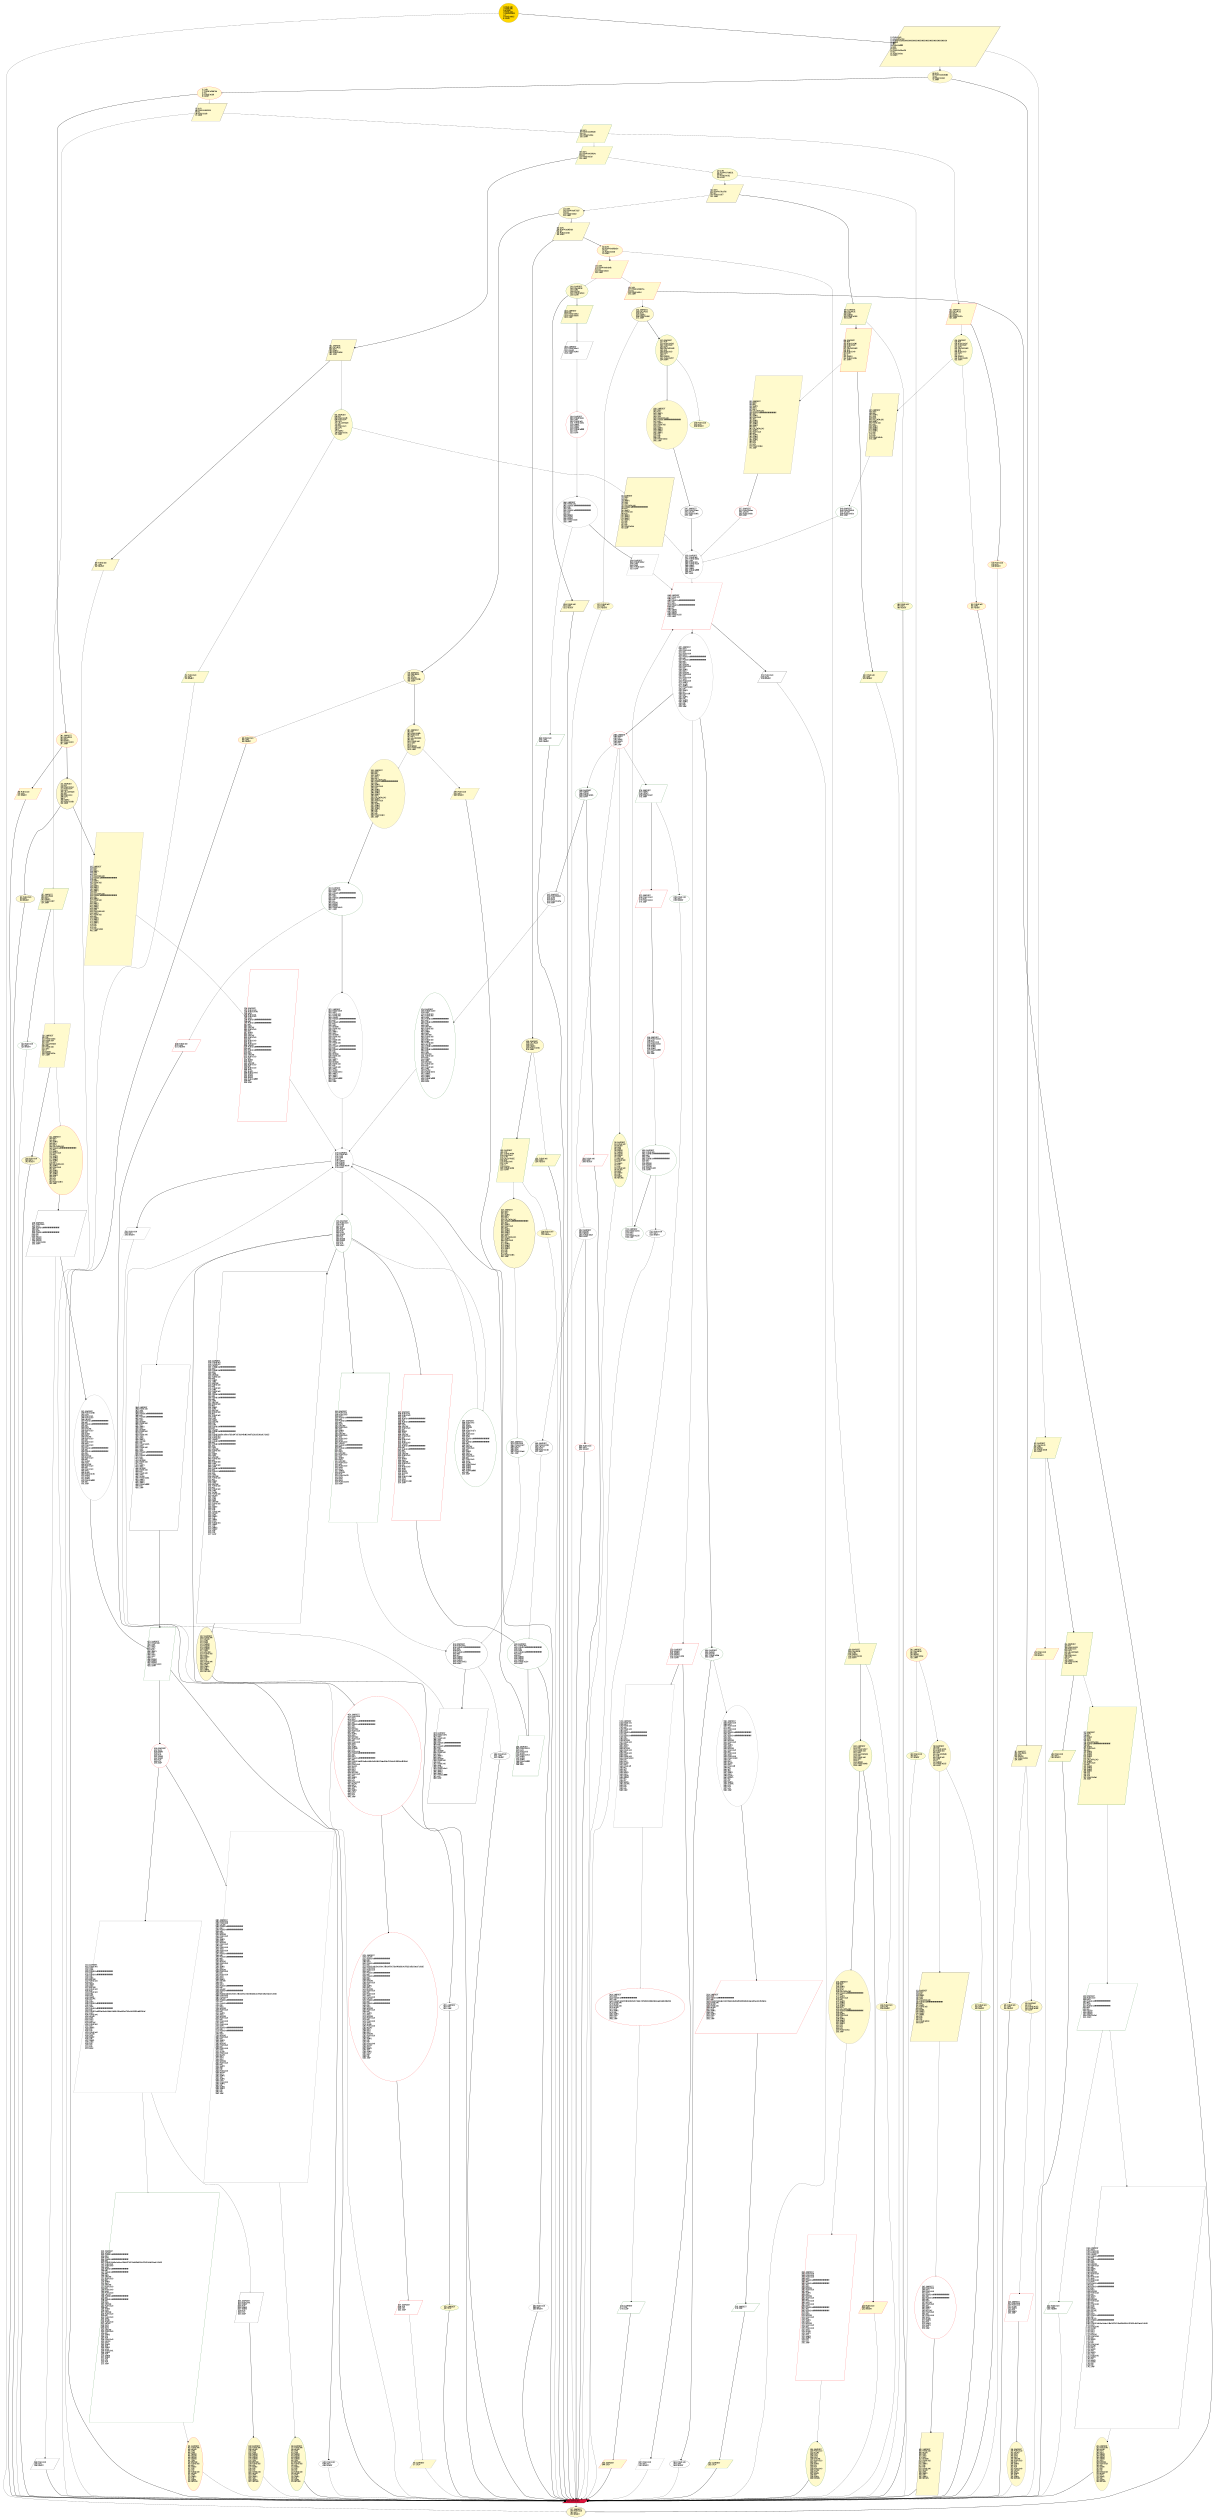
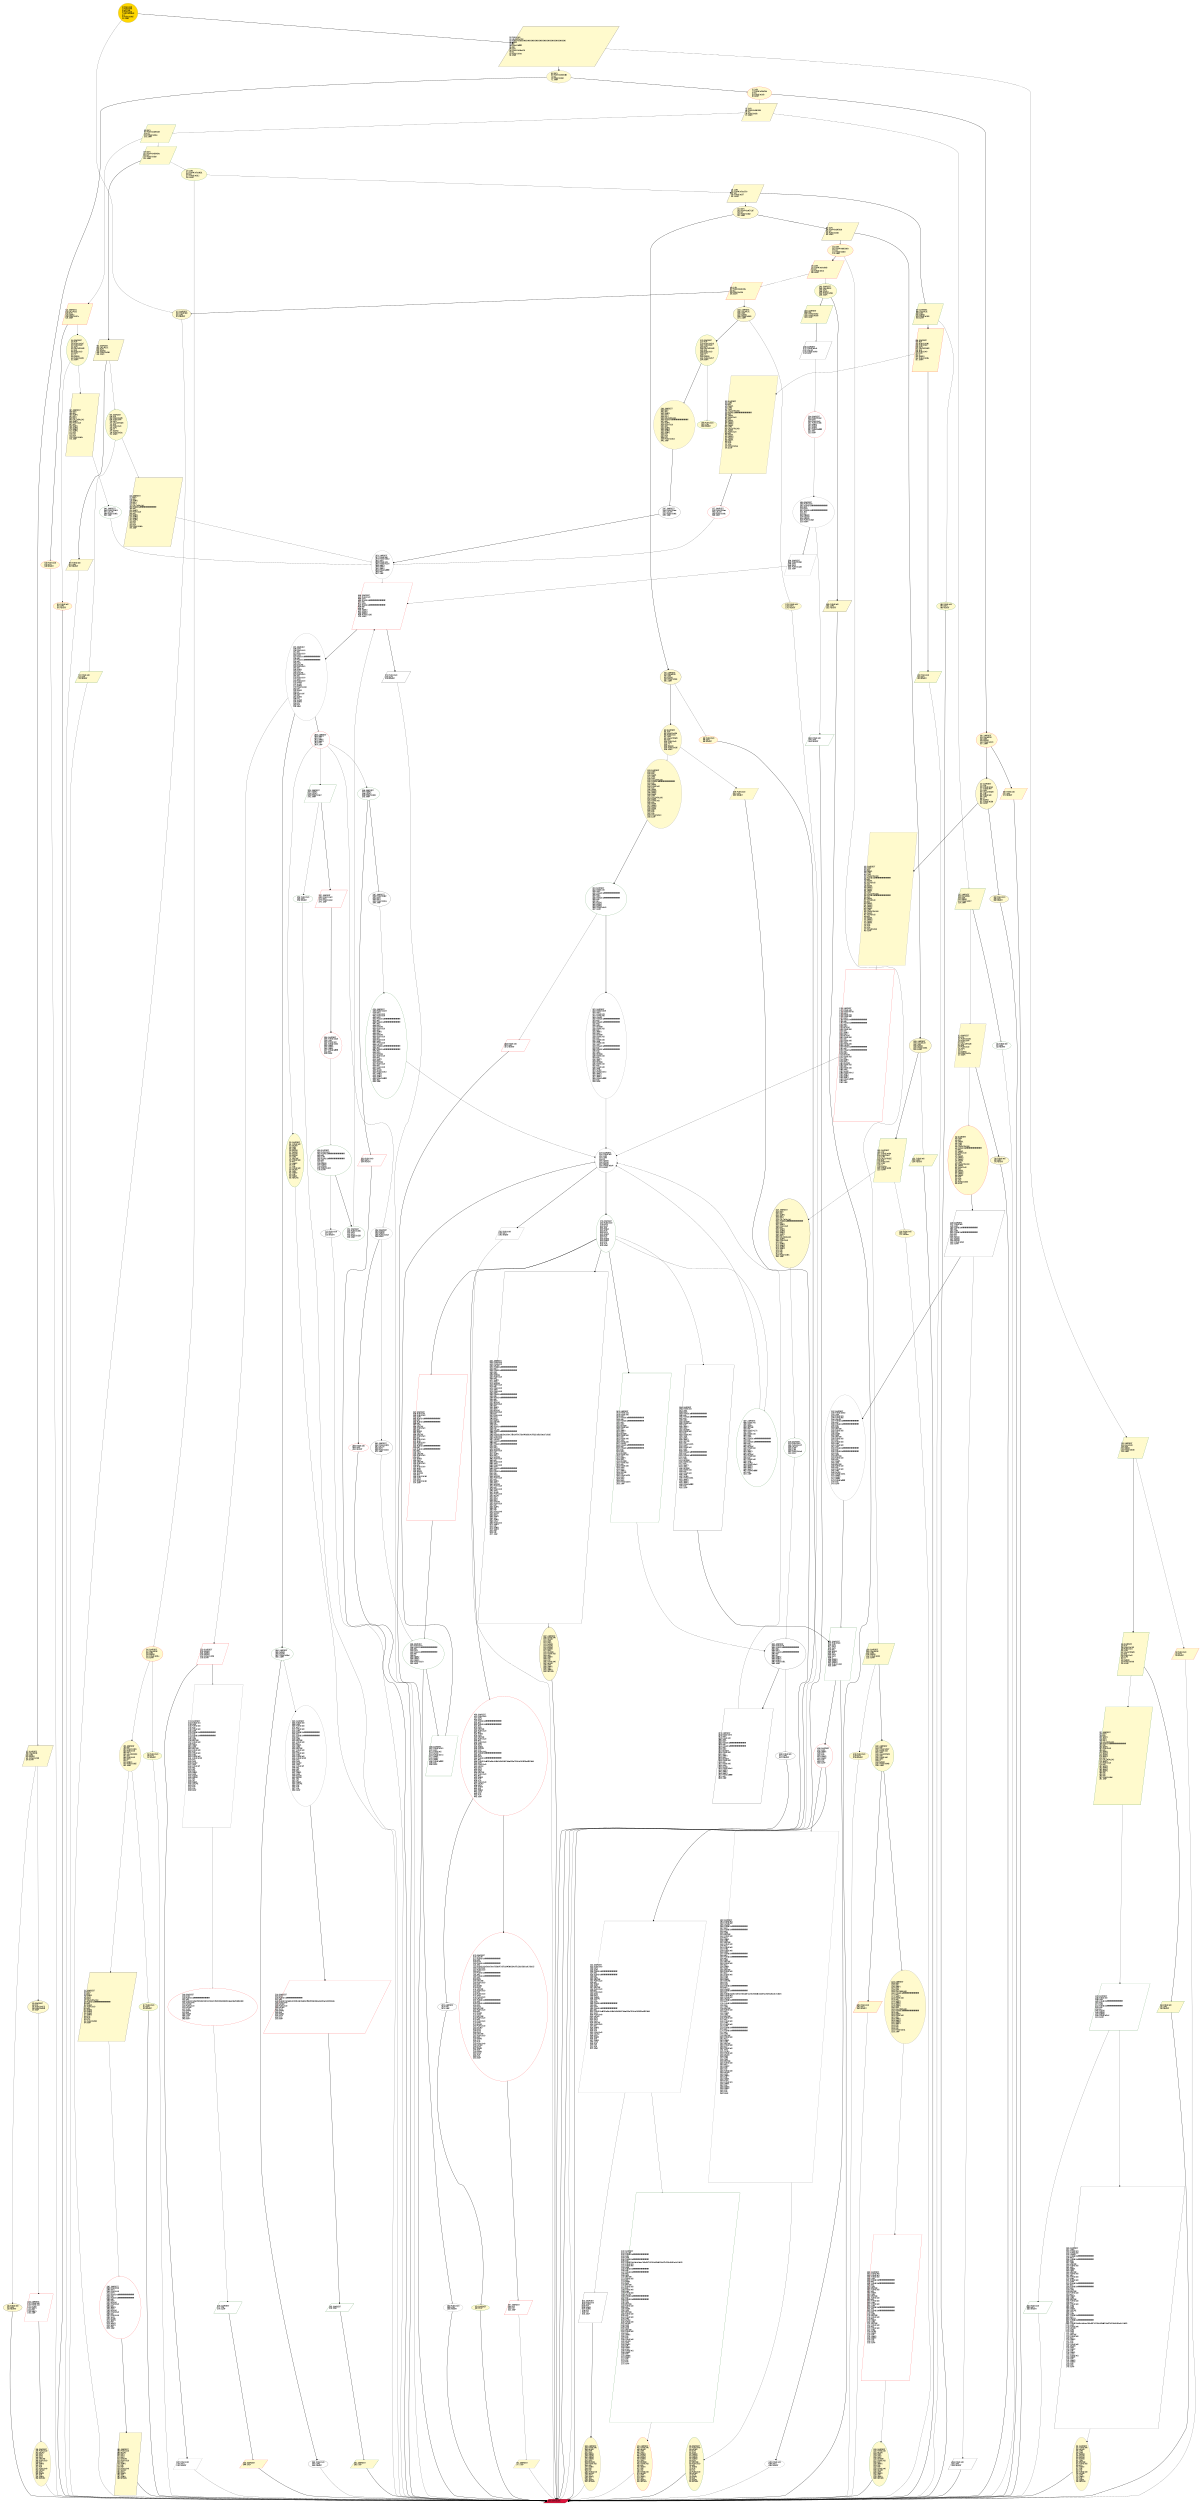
edge "5835: EXIT BLOCK" -> "197: JUMPDEST 198: PUSH1 0x00 200: DUP1 201: REVERT": reversed
